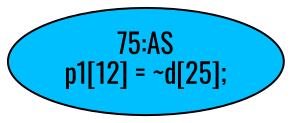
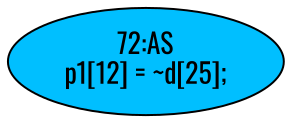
node "75:AS p1[12] = ~d[25];": label "75:AS p1[12] = ~d[25];" -> "72:AS p1[12] = ~d[25];"
